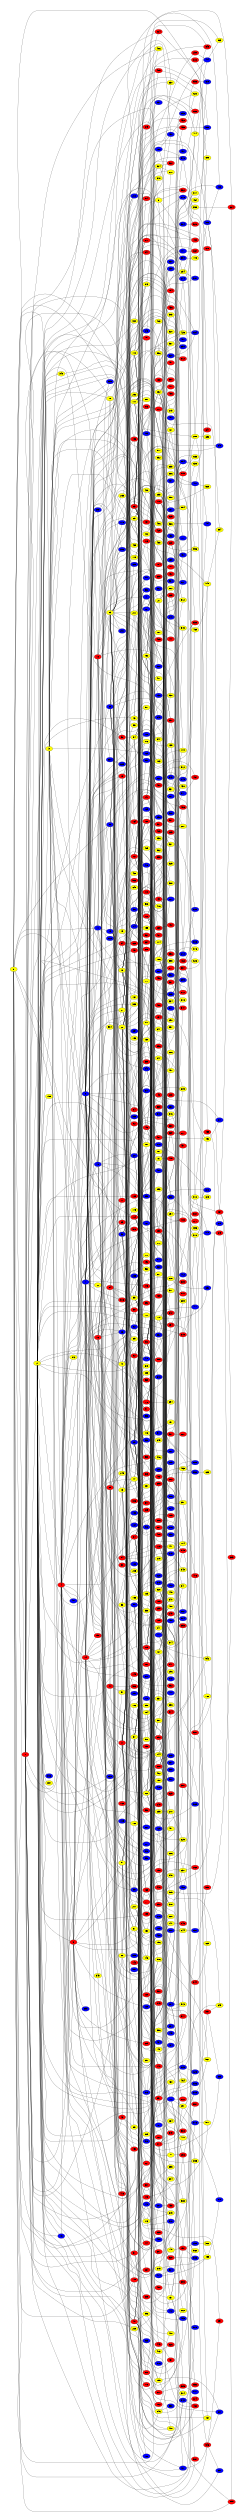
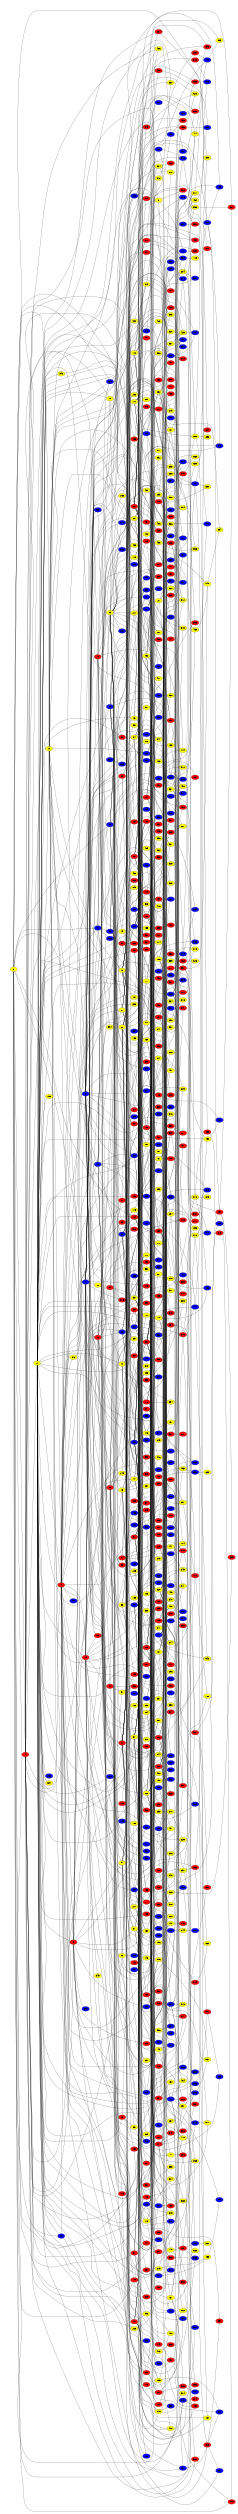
edge "21" -- "3": now "21" -- "88"
node "645": removed
